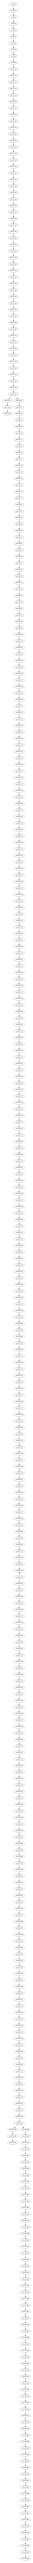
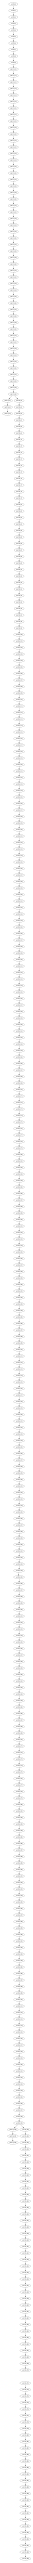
edge "test114_245" -> "test114_244": reversed
node "test114_371": removed
